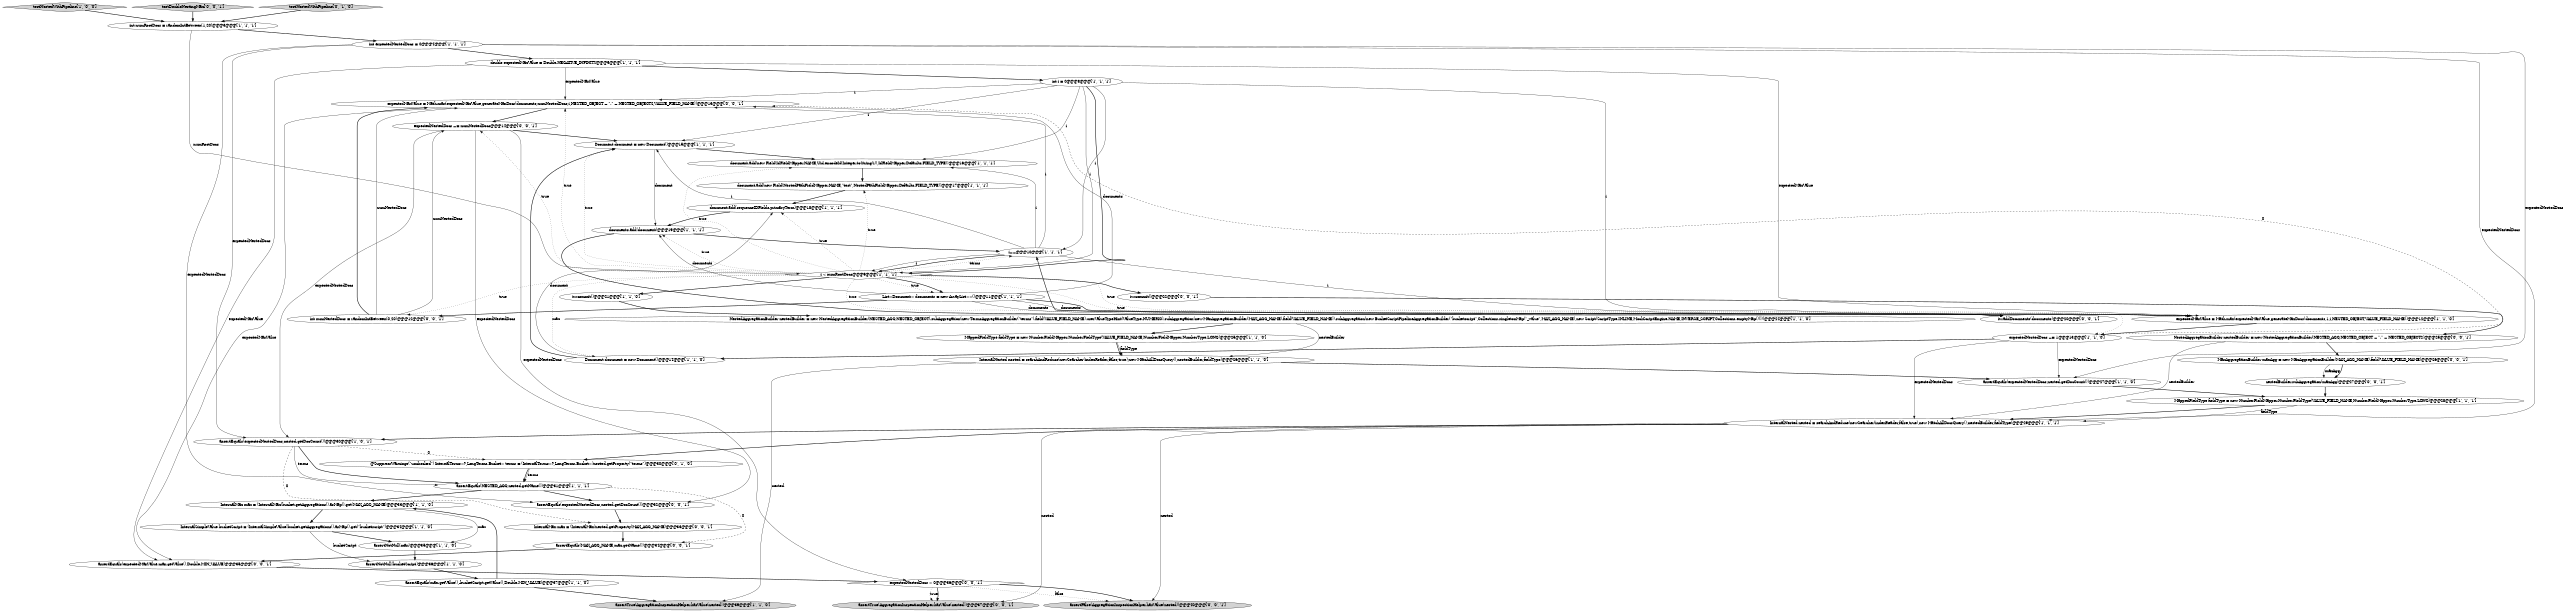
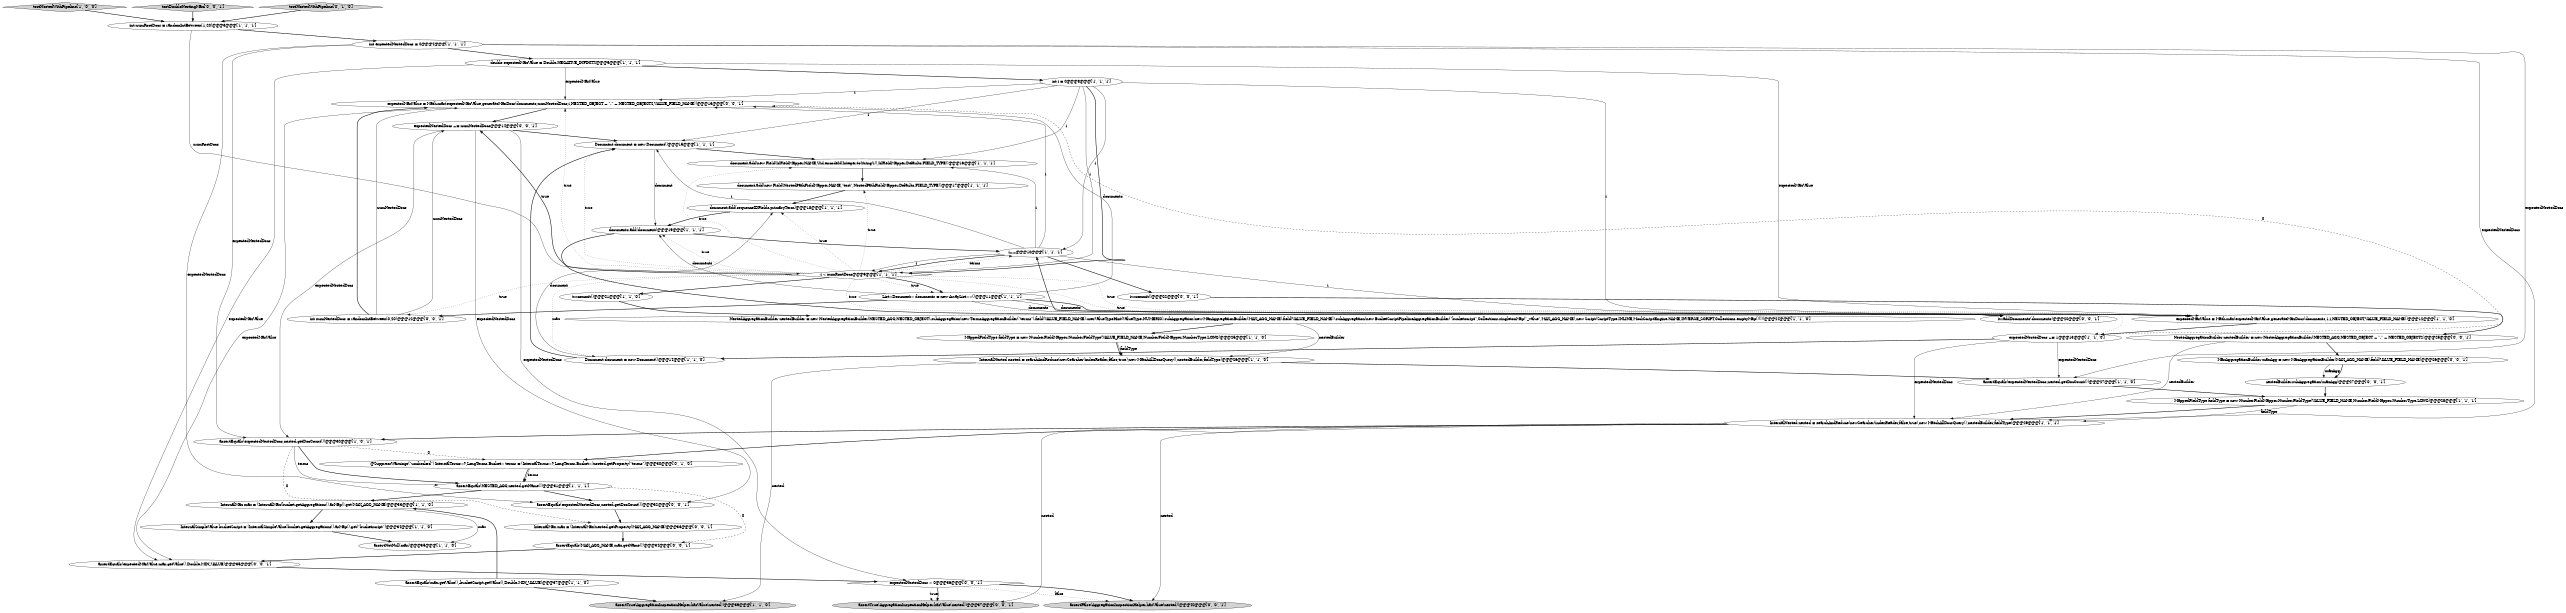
edge "i < numRootDocs@@@9@@@['1', '1', '1']" -> "expectedNestedDocs += numNestedDocs@@@14@@@['0', '0', '1']": style dotted -> bold
edge "i < numRootDocs@@@9@@@['1', '1', '1']" -> "iw.commit()@@@22@@@['0', '0', '1']": now "i++@@@10@@@['1', '1', '1']" -> "iw.commit()@@@22@@@['0', '0', '1']"
node "assertNotNull(bucketScript)@@@36@@@['1', '1', '0']": removed
